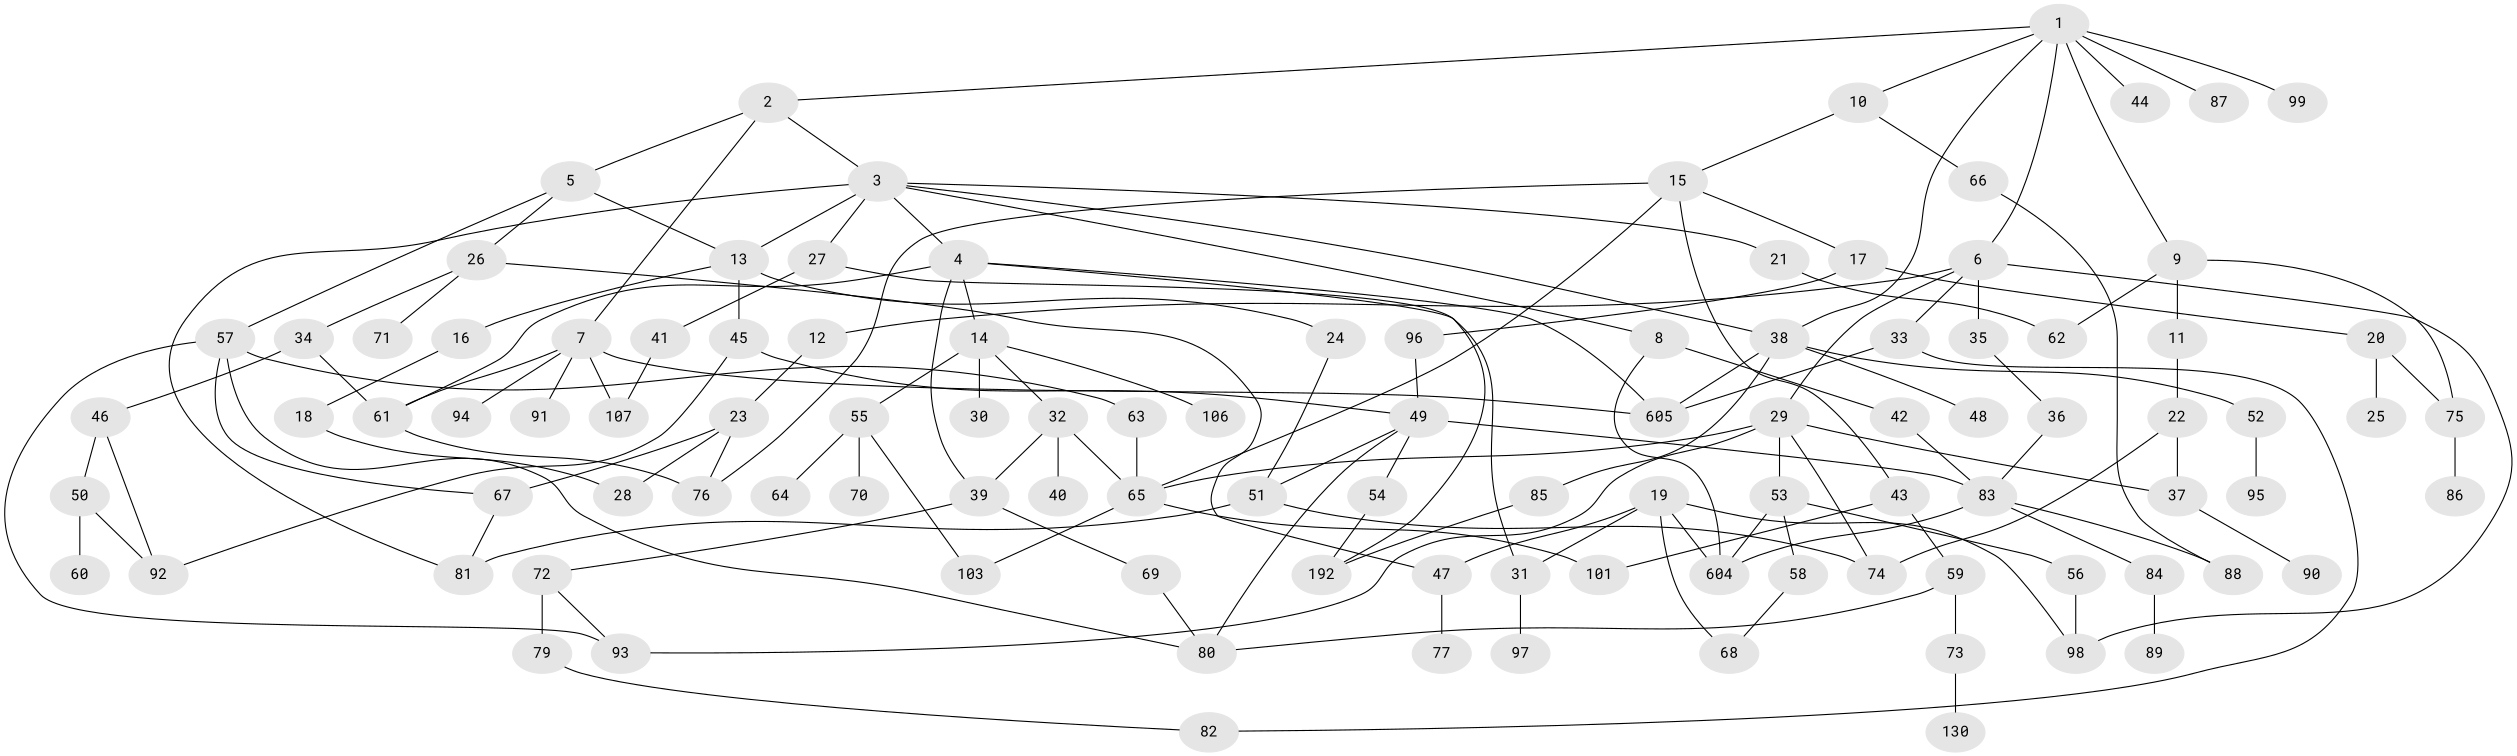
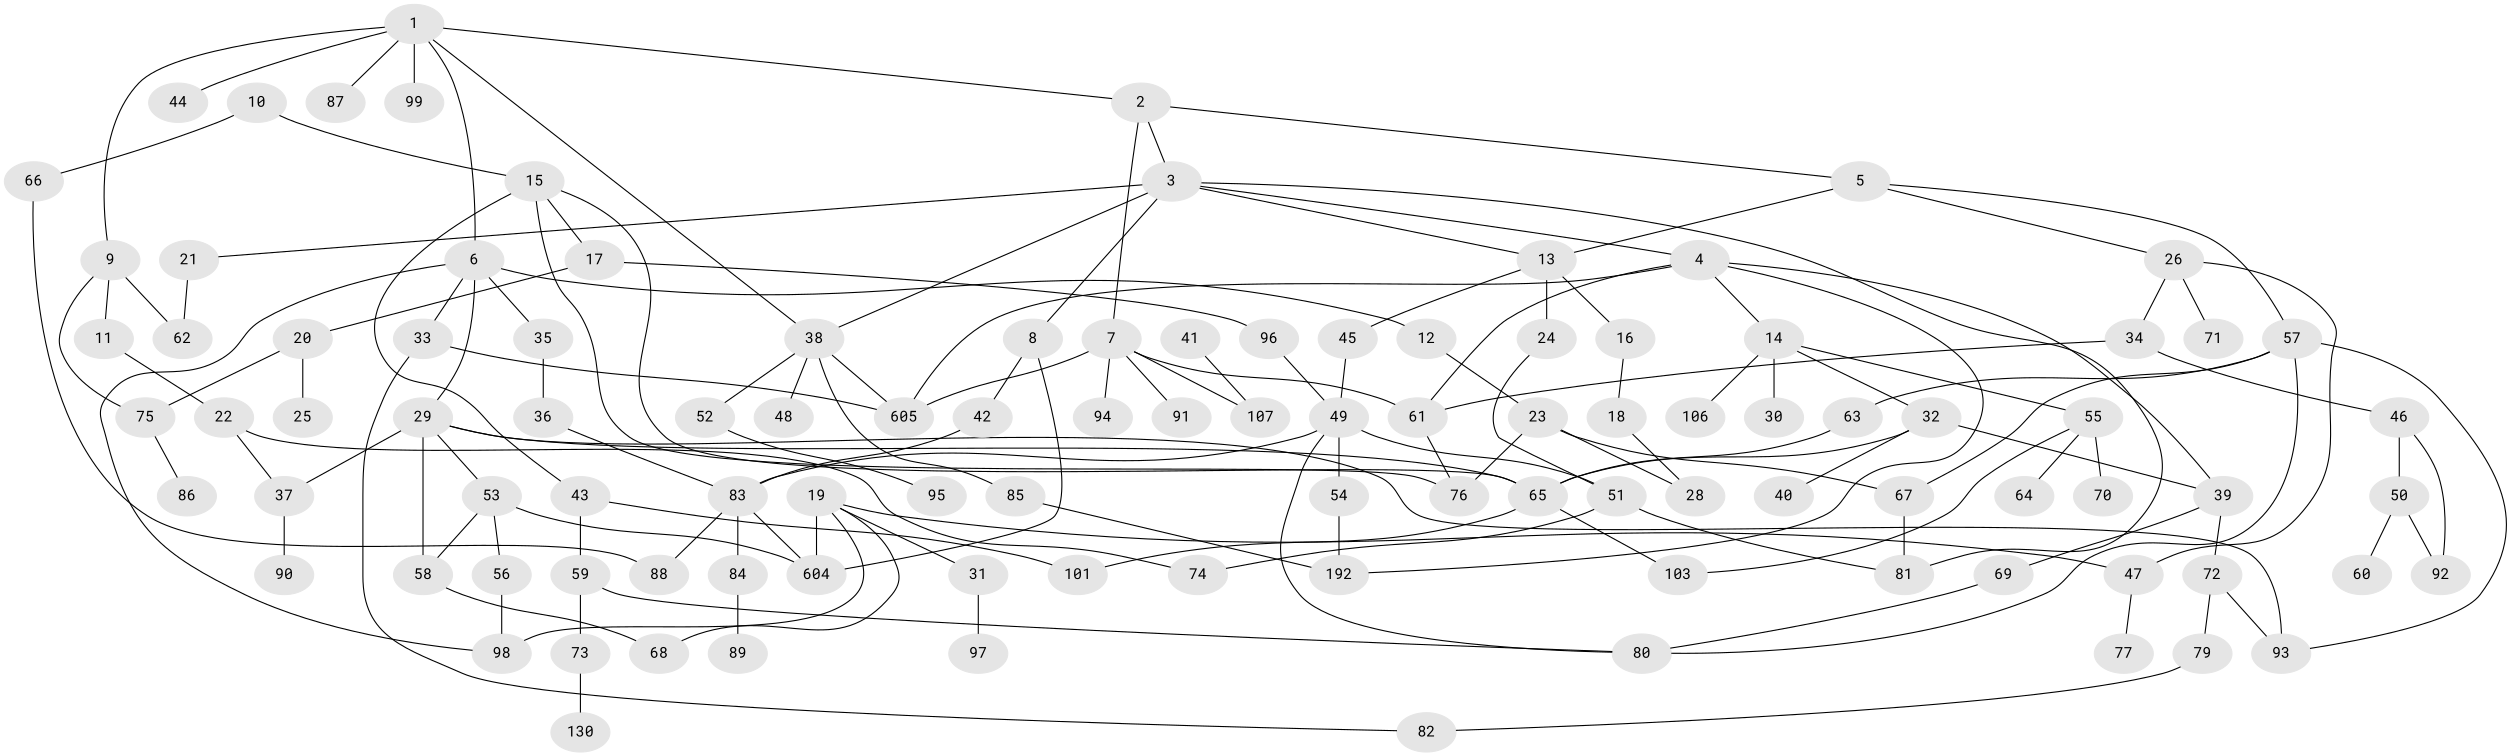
edge "1" -- "10": removed
node "27": removed
edge "45" -- "92": removed
edge "29" -- "74": now "29" -- "58"
